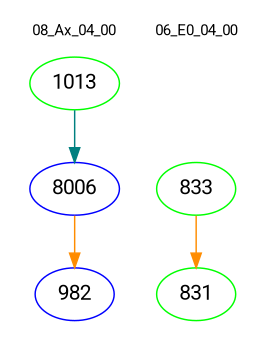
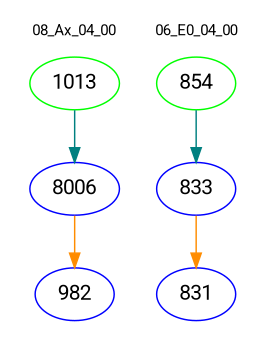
node "854": added
node "833": color green -> blue
node "831": color green -> blue
